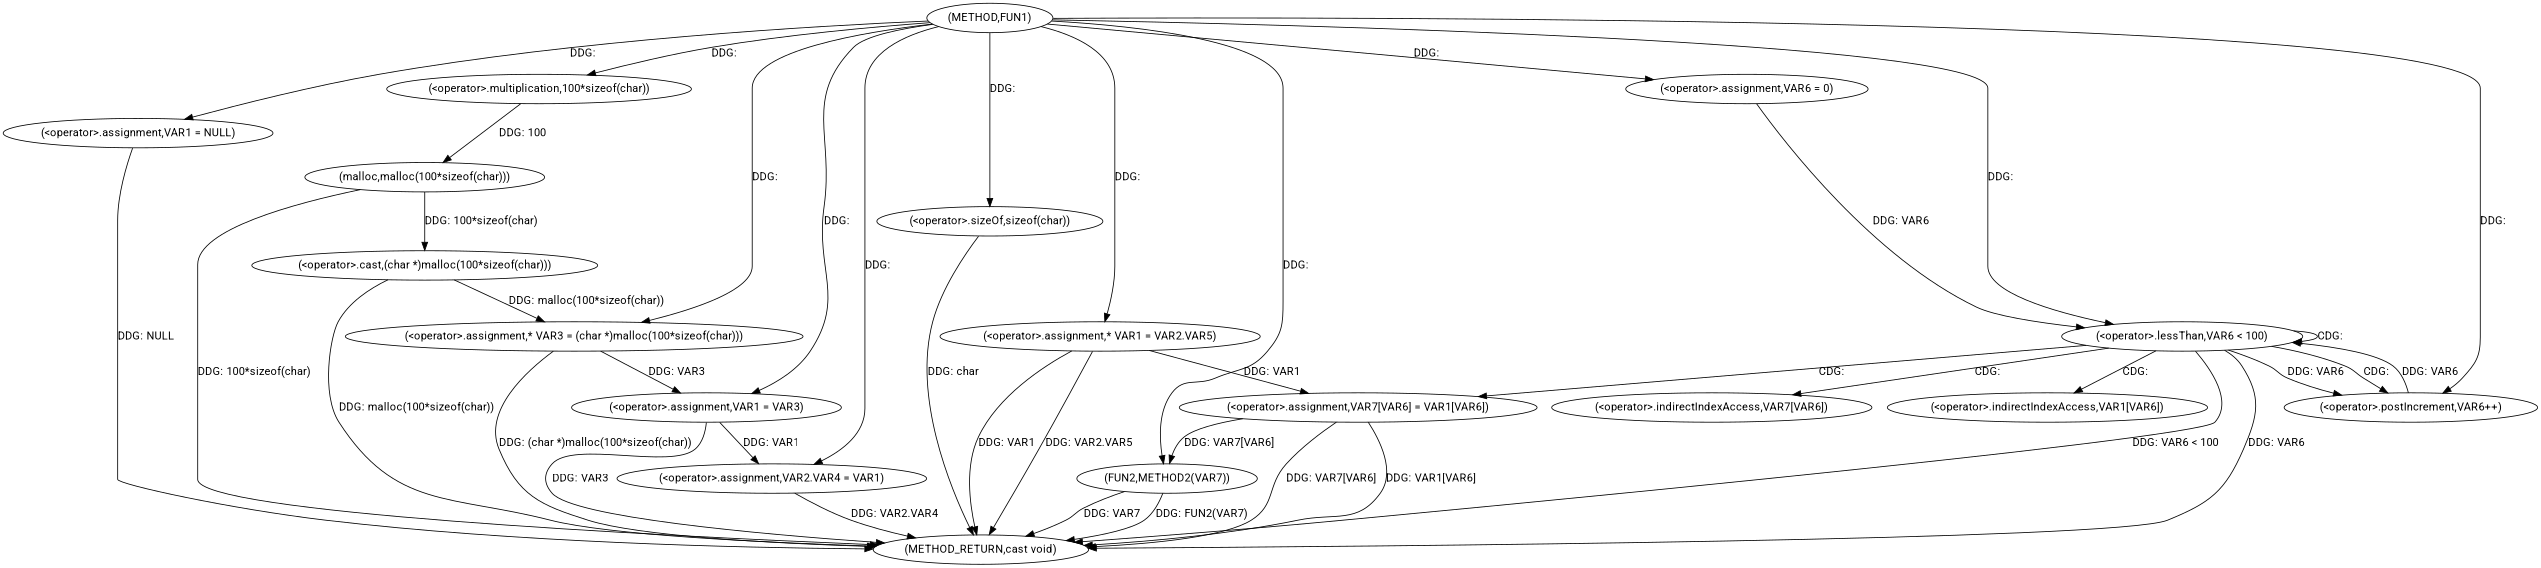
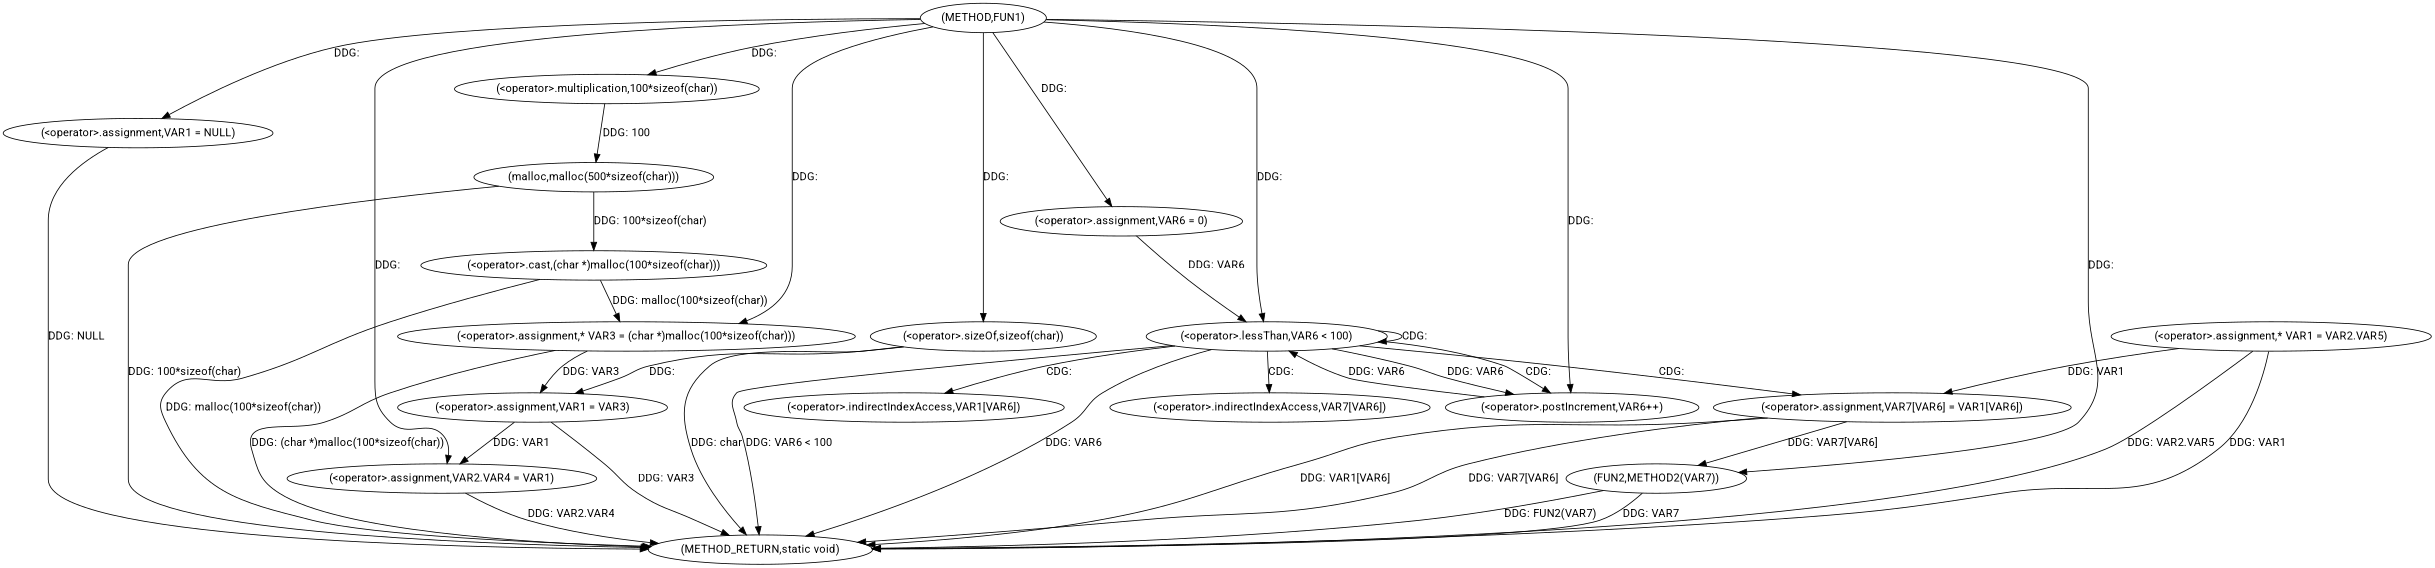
edge "(METHOD,FUN1)" -> "(<operator>.assignment,* VAR1 = VAR2.VAR5)": removed, label "DDG:"
node "(malloc,malloc(100*sizeof(char)))": label "(malloc,malloc(100*sizeof(char)))" -> "(malloc,malloc(500*sizeof(char)))"
edge "(METHOD,FUN1)" -> "(<operator>.assignment,VAR1 = VAR3)": now "(<operator>.sizeOf,sizeof(char))" -> "(<operator>.assignment,VAR1 = VAR3)"
node "(METHOD_RETURN,cast void)": label "(METHOD_RETURN,cast void)" -> "(METHOD_RETURN,static void)"
